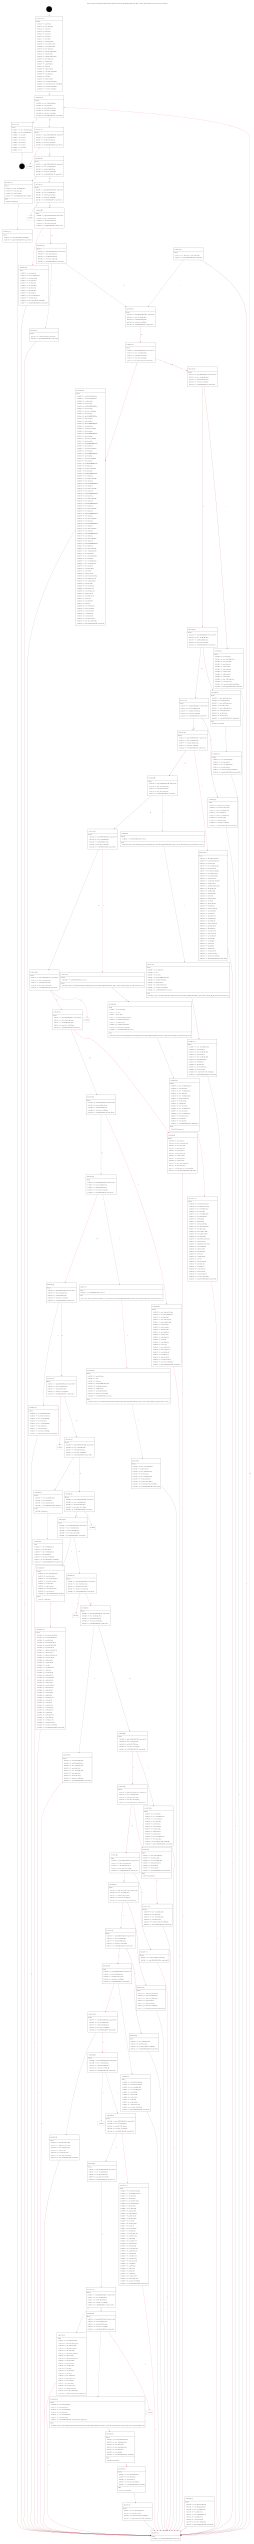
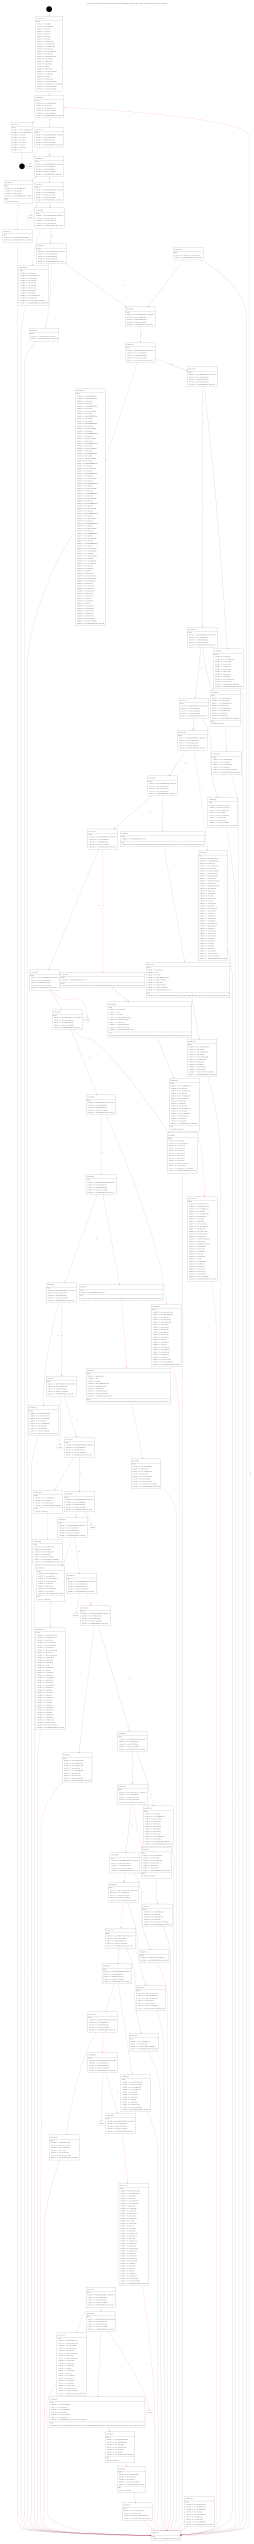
node "0x401ef0 [28]": removed
